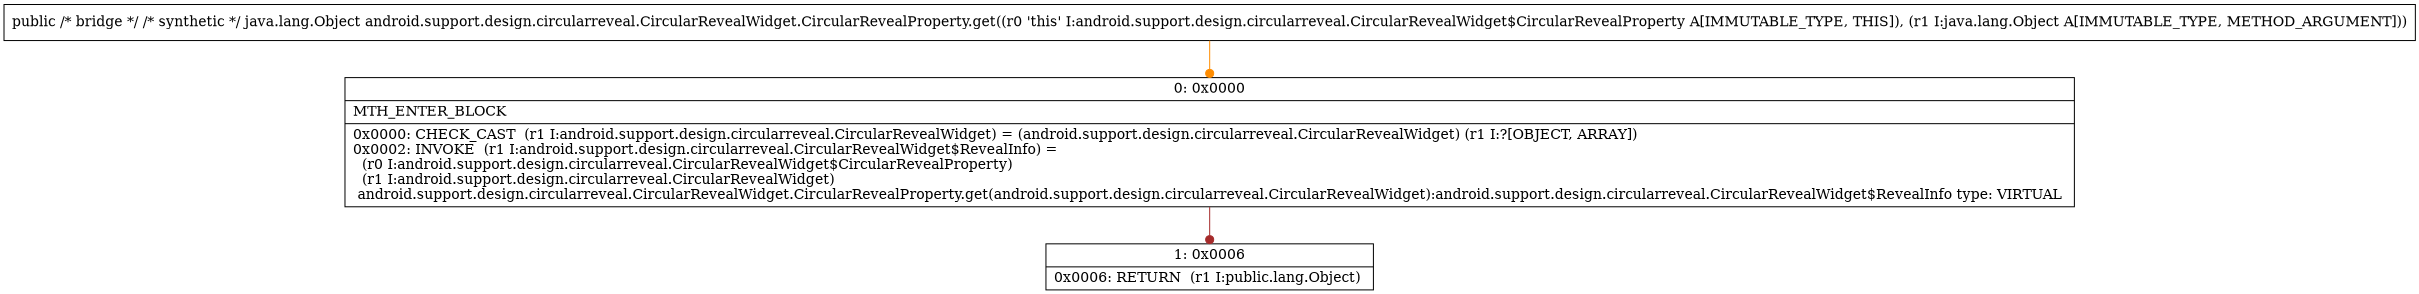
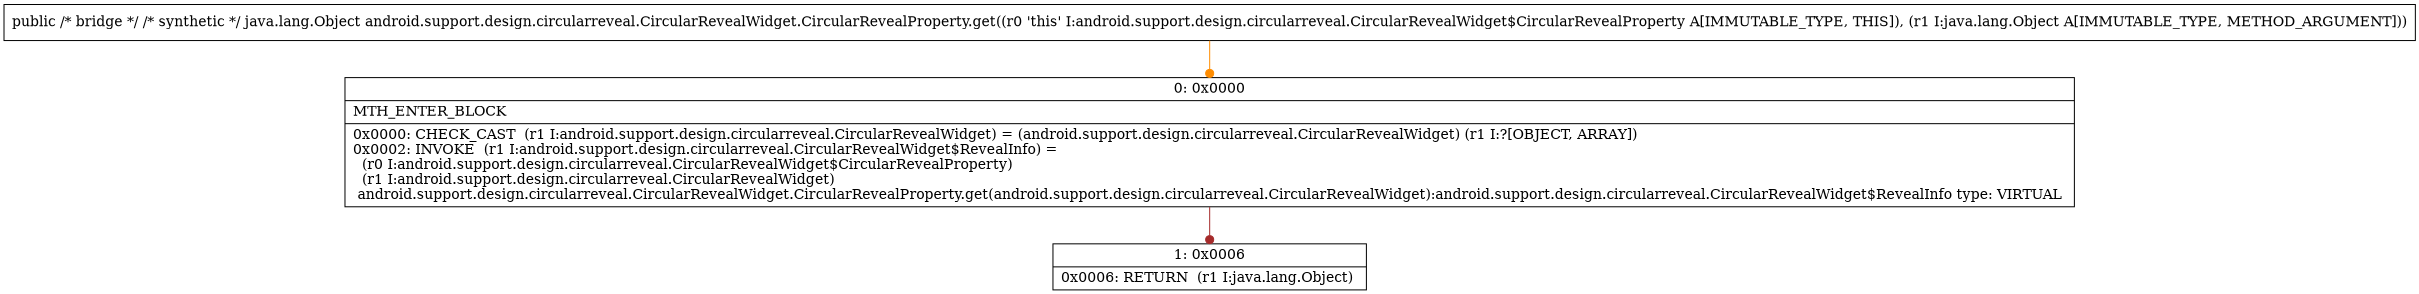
node "1: 0x0006": text "0x0006: RETURN  (r1 I:public.lang.Object)" -> "0x0006: RETURN  (r1 I:java.lang.Object)"
